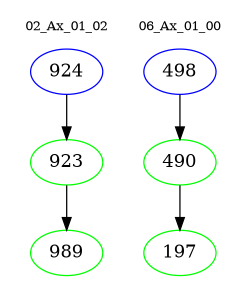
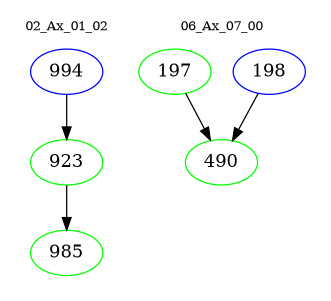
cluster "06_Ax_01_00": label "06_Ax_01_00" -> "06_Ax_07_00"
node "924": label "924" -> "994"
node "498": label "498" -> "198"
edge "490" -> "197": reversed
node "989": label "989" -> "985"
